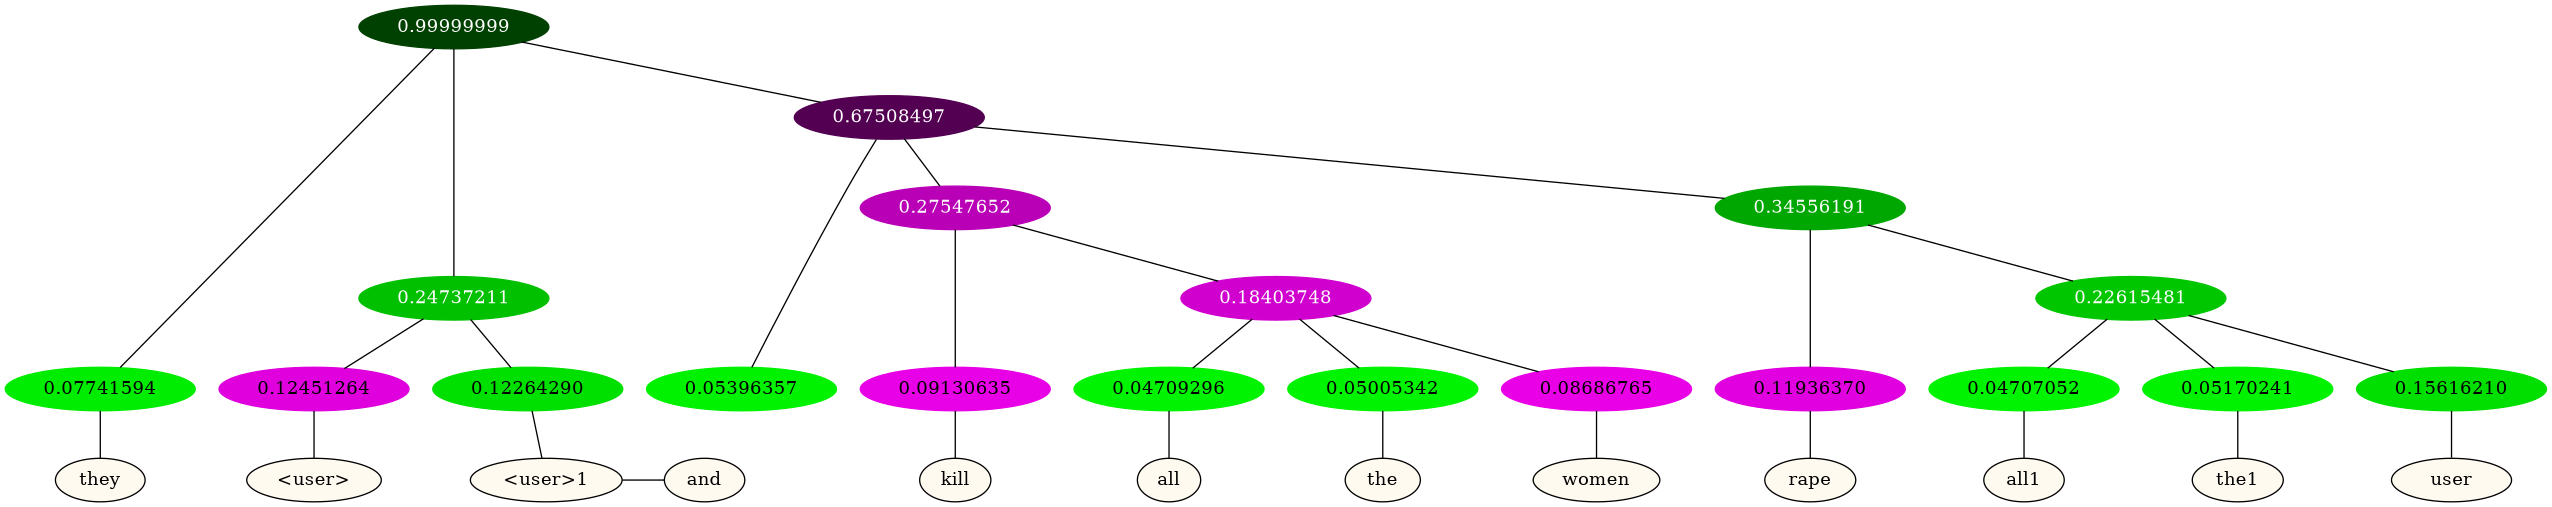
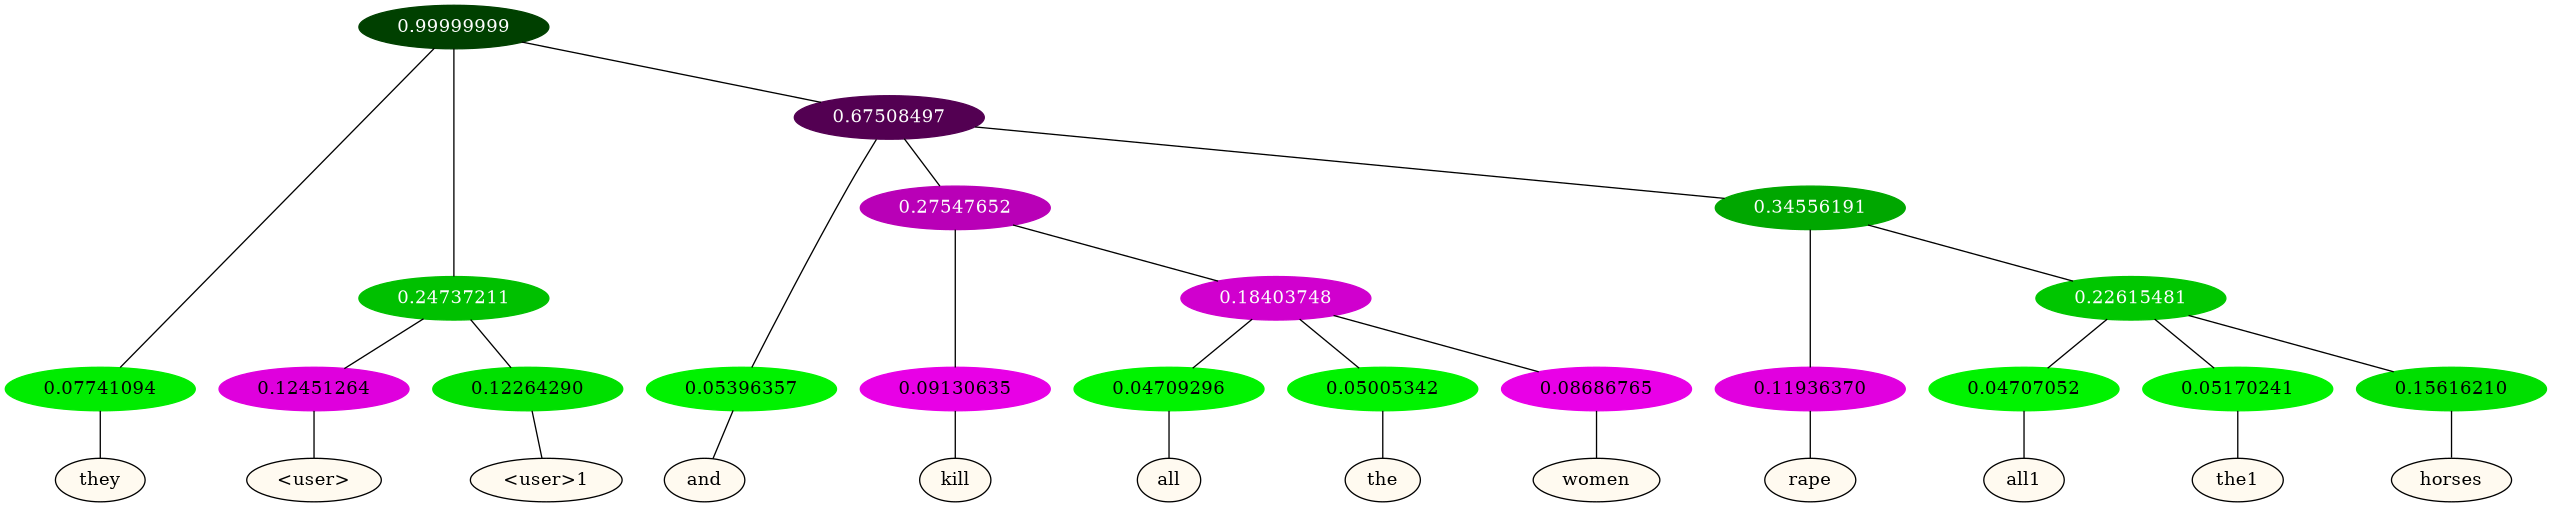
node "0.07741594": label "0.07741594" -> "0.07741094"
edge "<user>1" -- "and": now "0.05396357" -- "and"
node "user": label "user" -> "horses"
